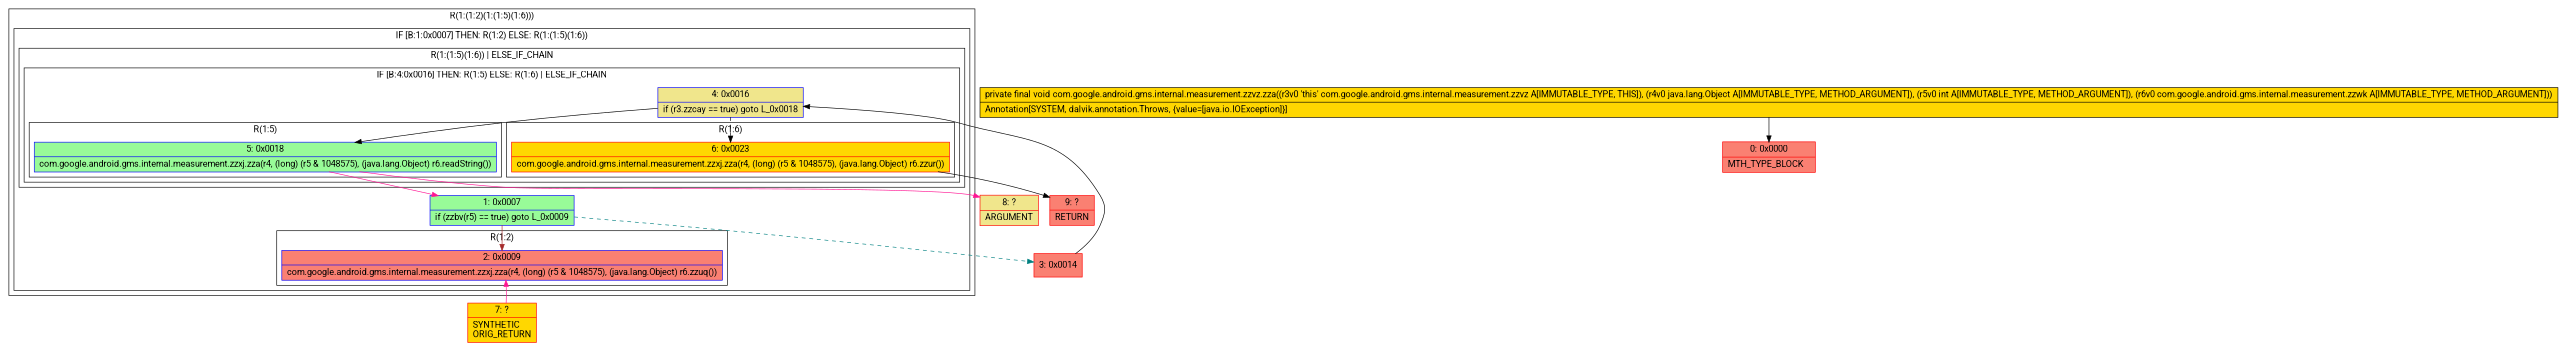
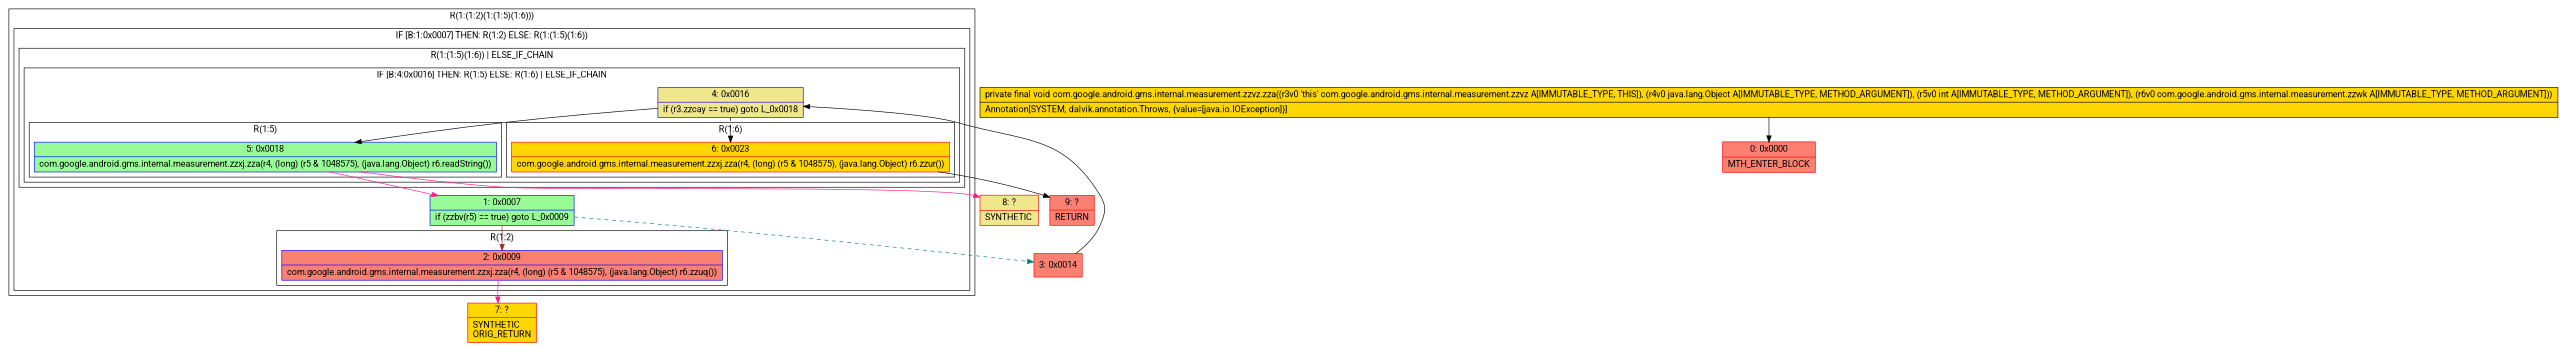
node "0: 0x0000": text "MTH_TYPE_BLOCK" -> "MTH_ENTER_BLOCK"
node "8: ?": text "ARGUMENT" -> "SYNTHETIC"
edge "7: ?" -> "2: 0x0009": reversed
